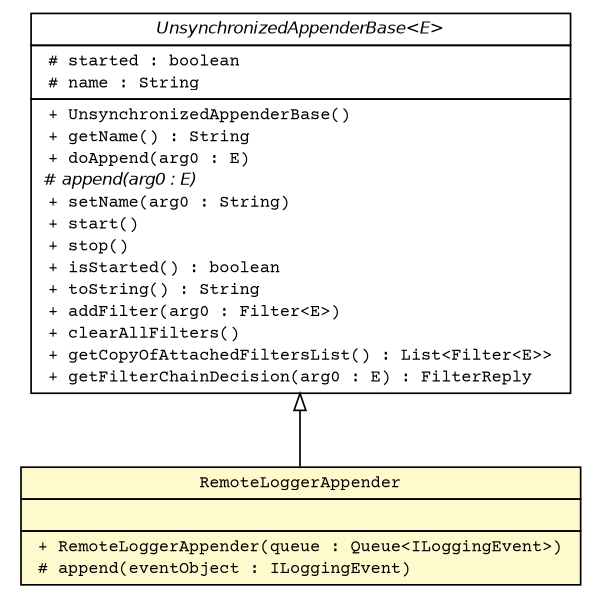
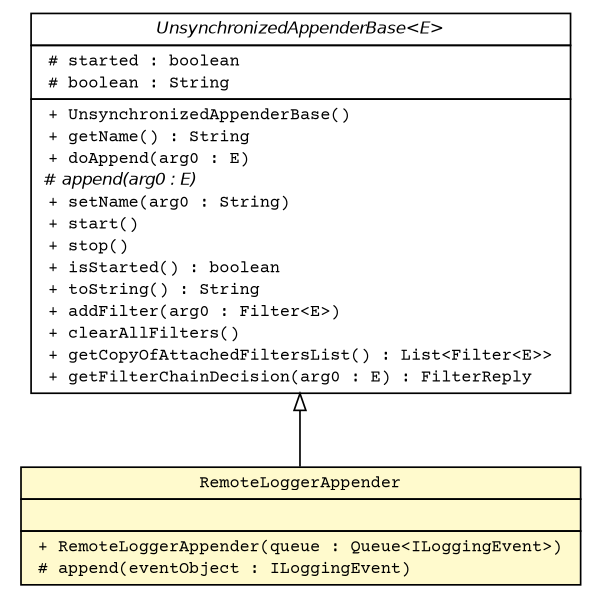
node "UnsynchronizedAppenderBase<E>": text "# name : String" -> "# boolean : String"
